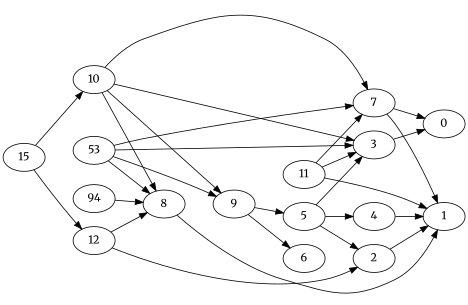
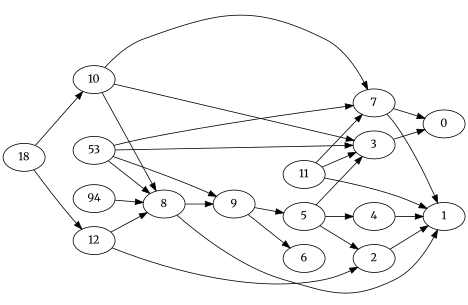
edge "10" -> "9": now "8" -> "9"
node "15": label "15" -> "18"
